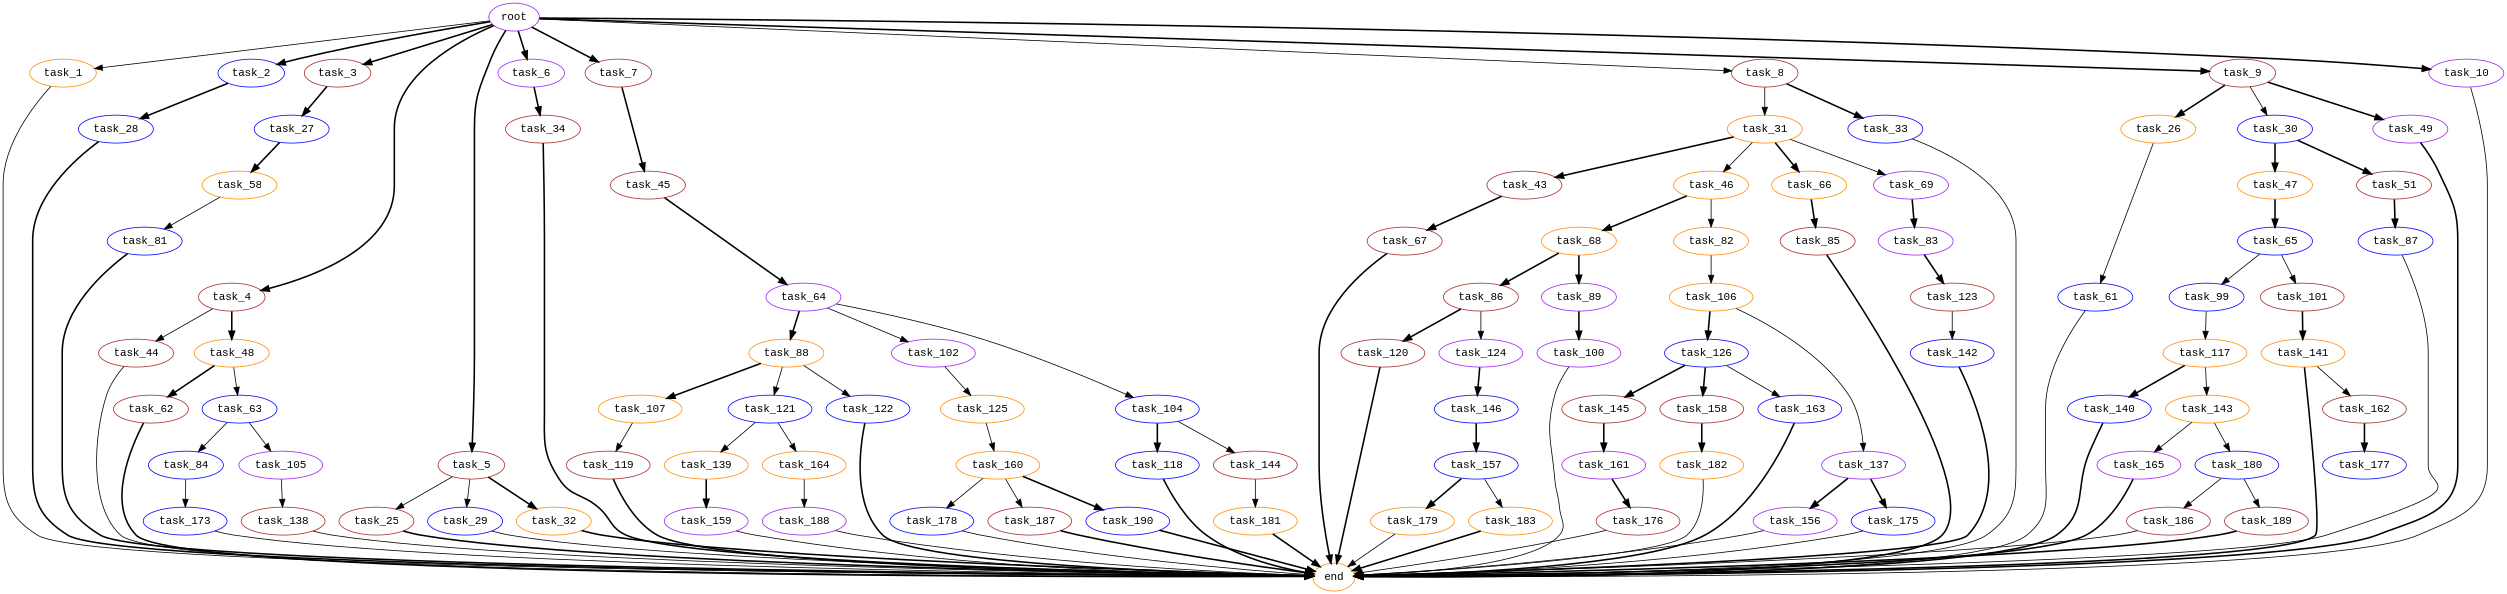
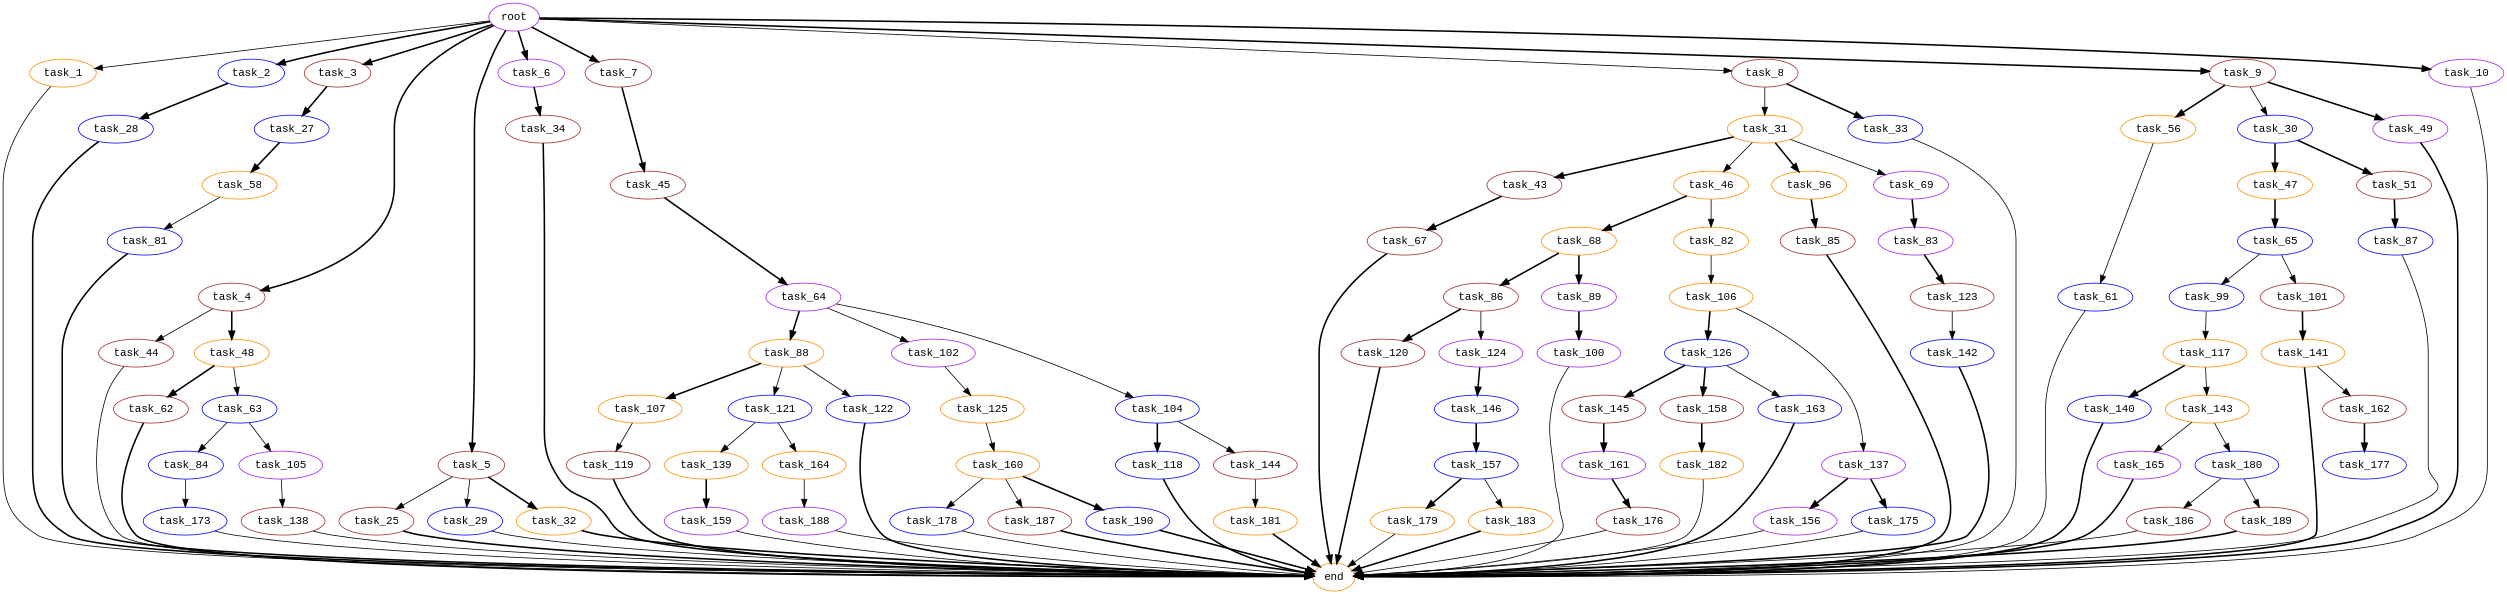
node "task_26": label "task_26" -> "task_56"
node "task_66": label "task_66" -> "task_96"
